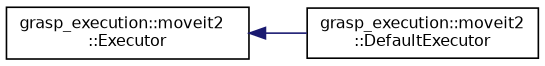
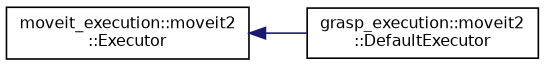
node "grasp_execution::moveit2 ::Executor": label "grasp_execution::moveit2 ::Executor" -> "moveit_execution::moveit2 ::Executor"
